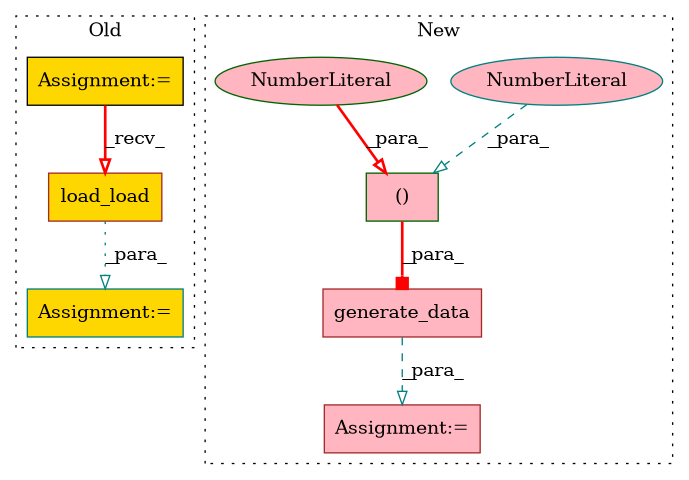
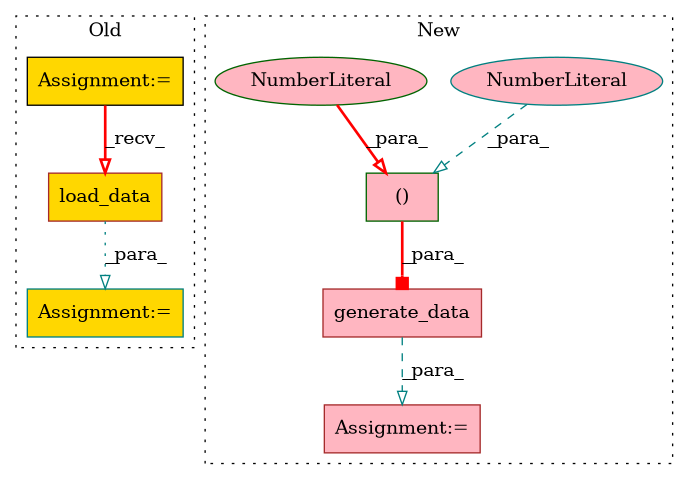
node "load_load": label "load_load" -> "load_data"
